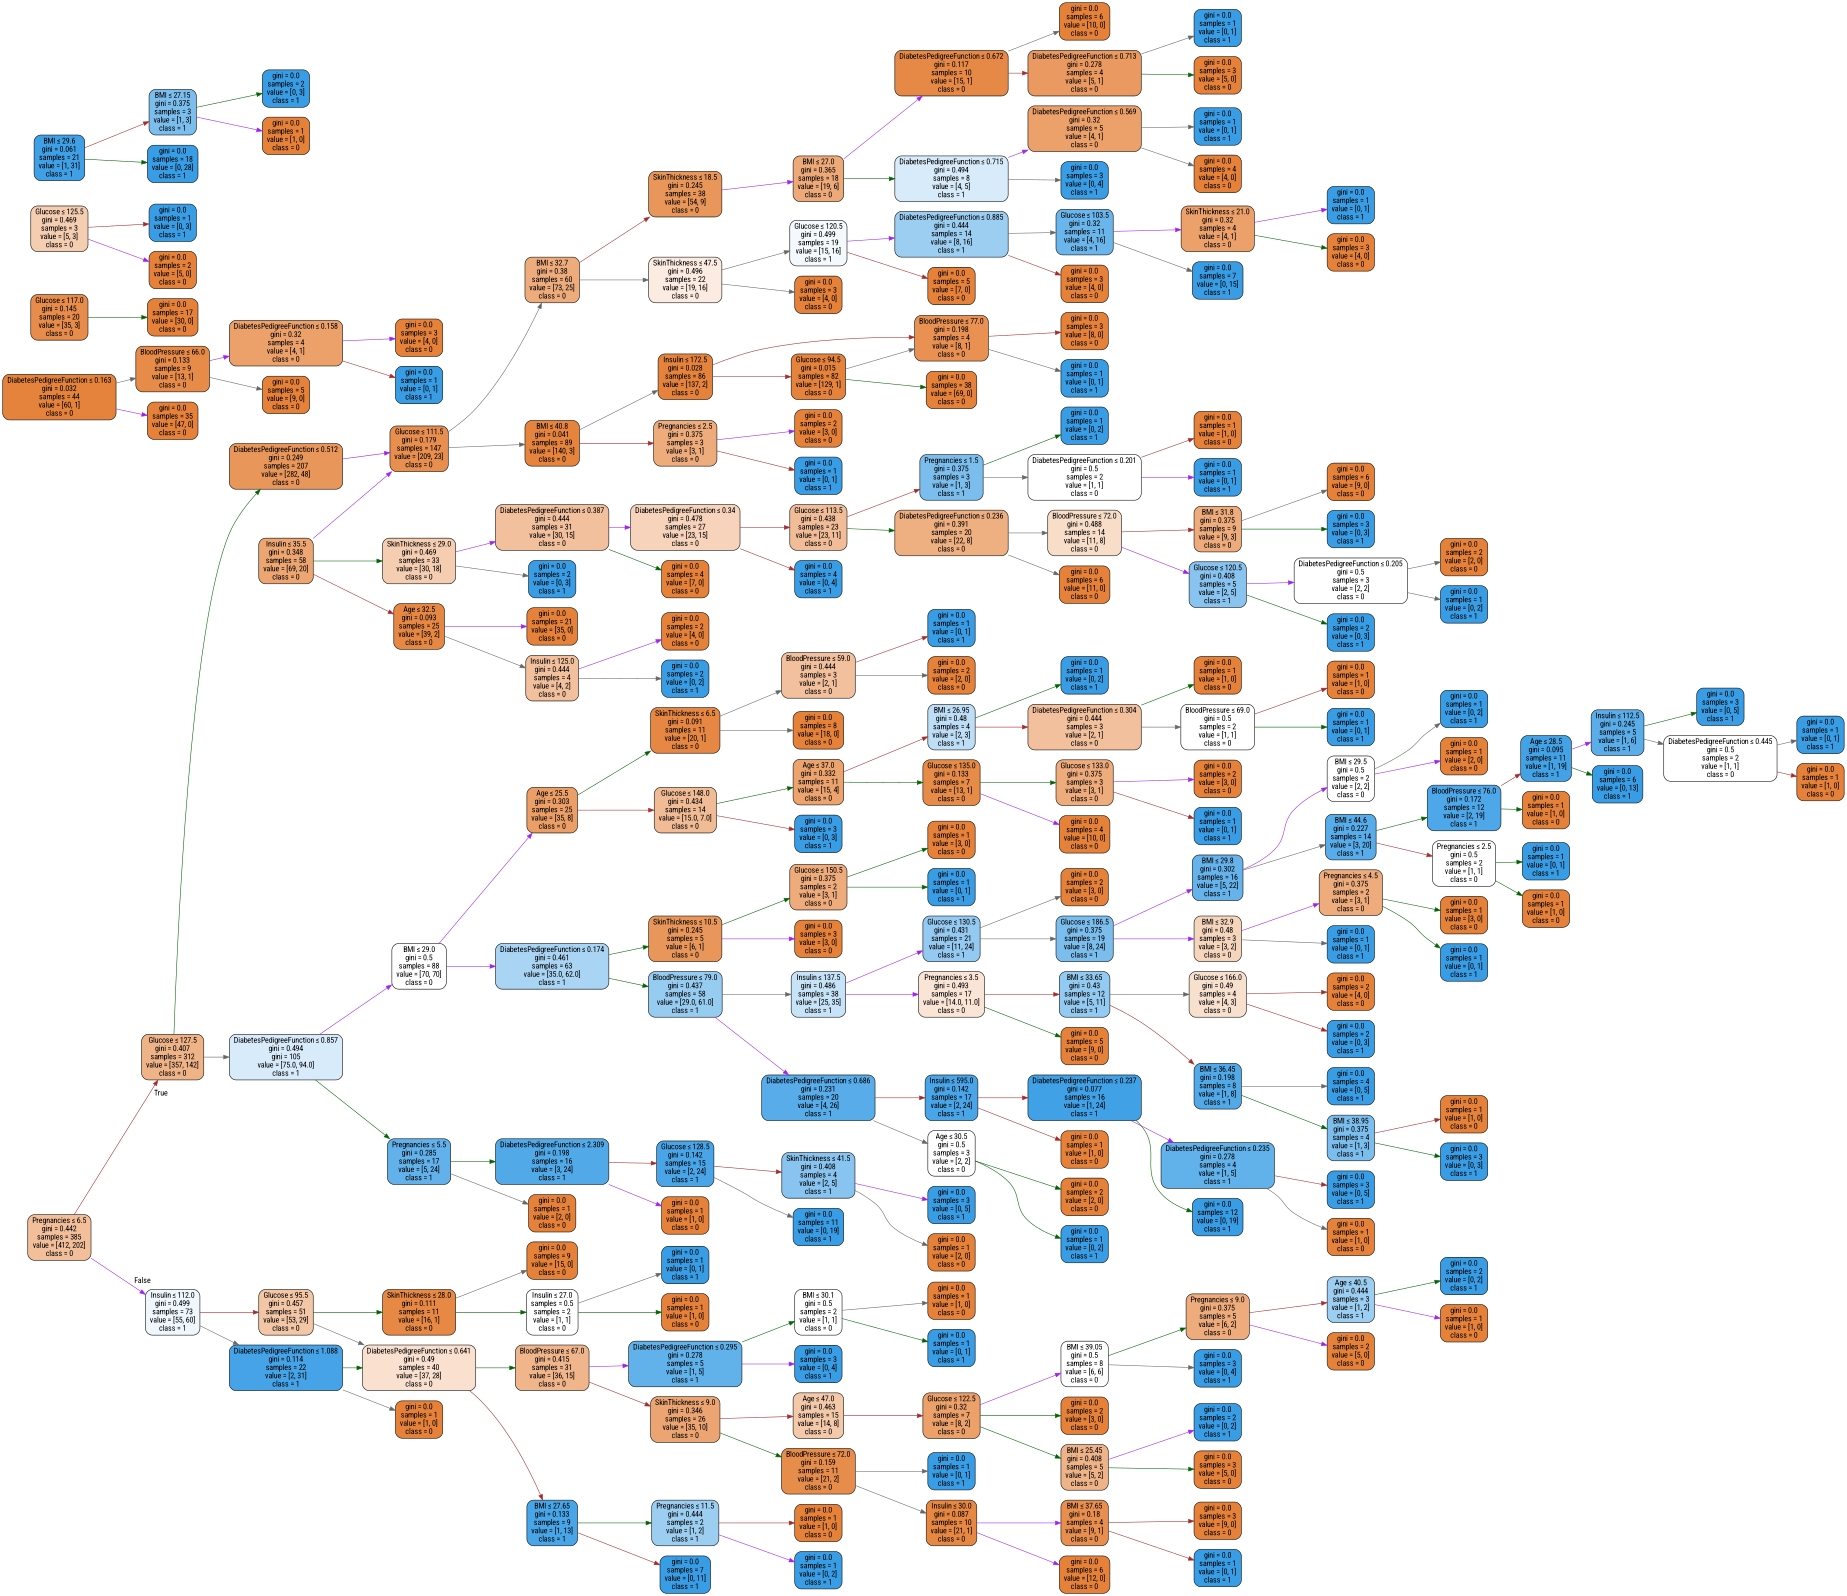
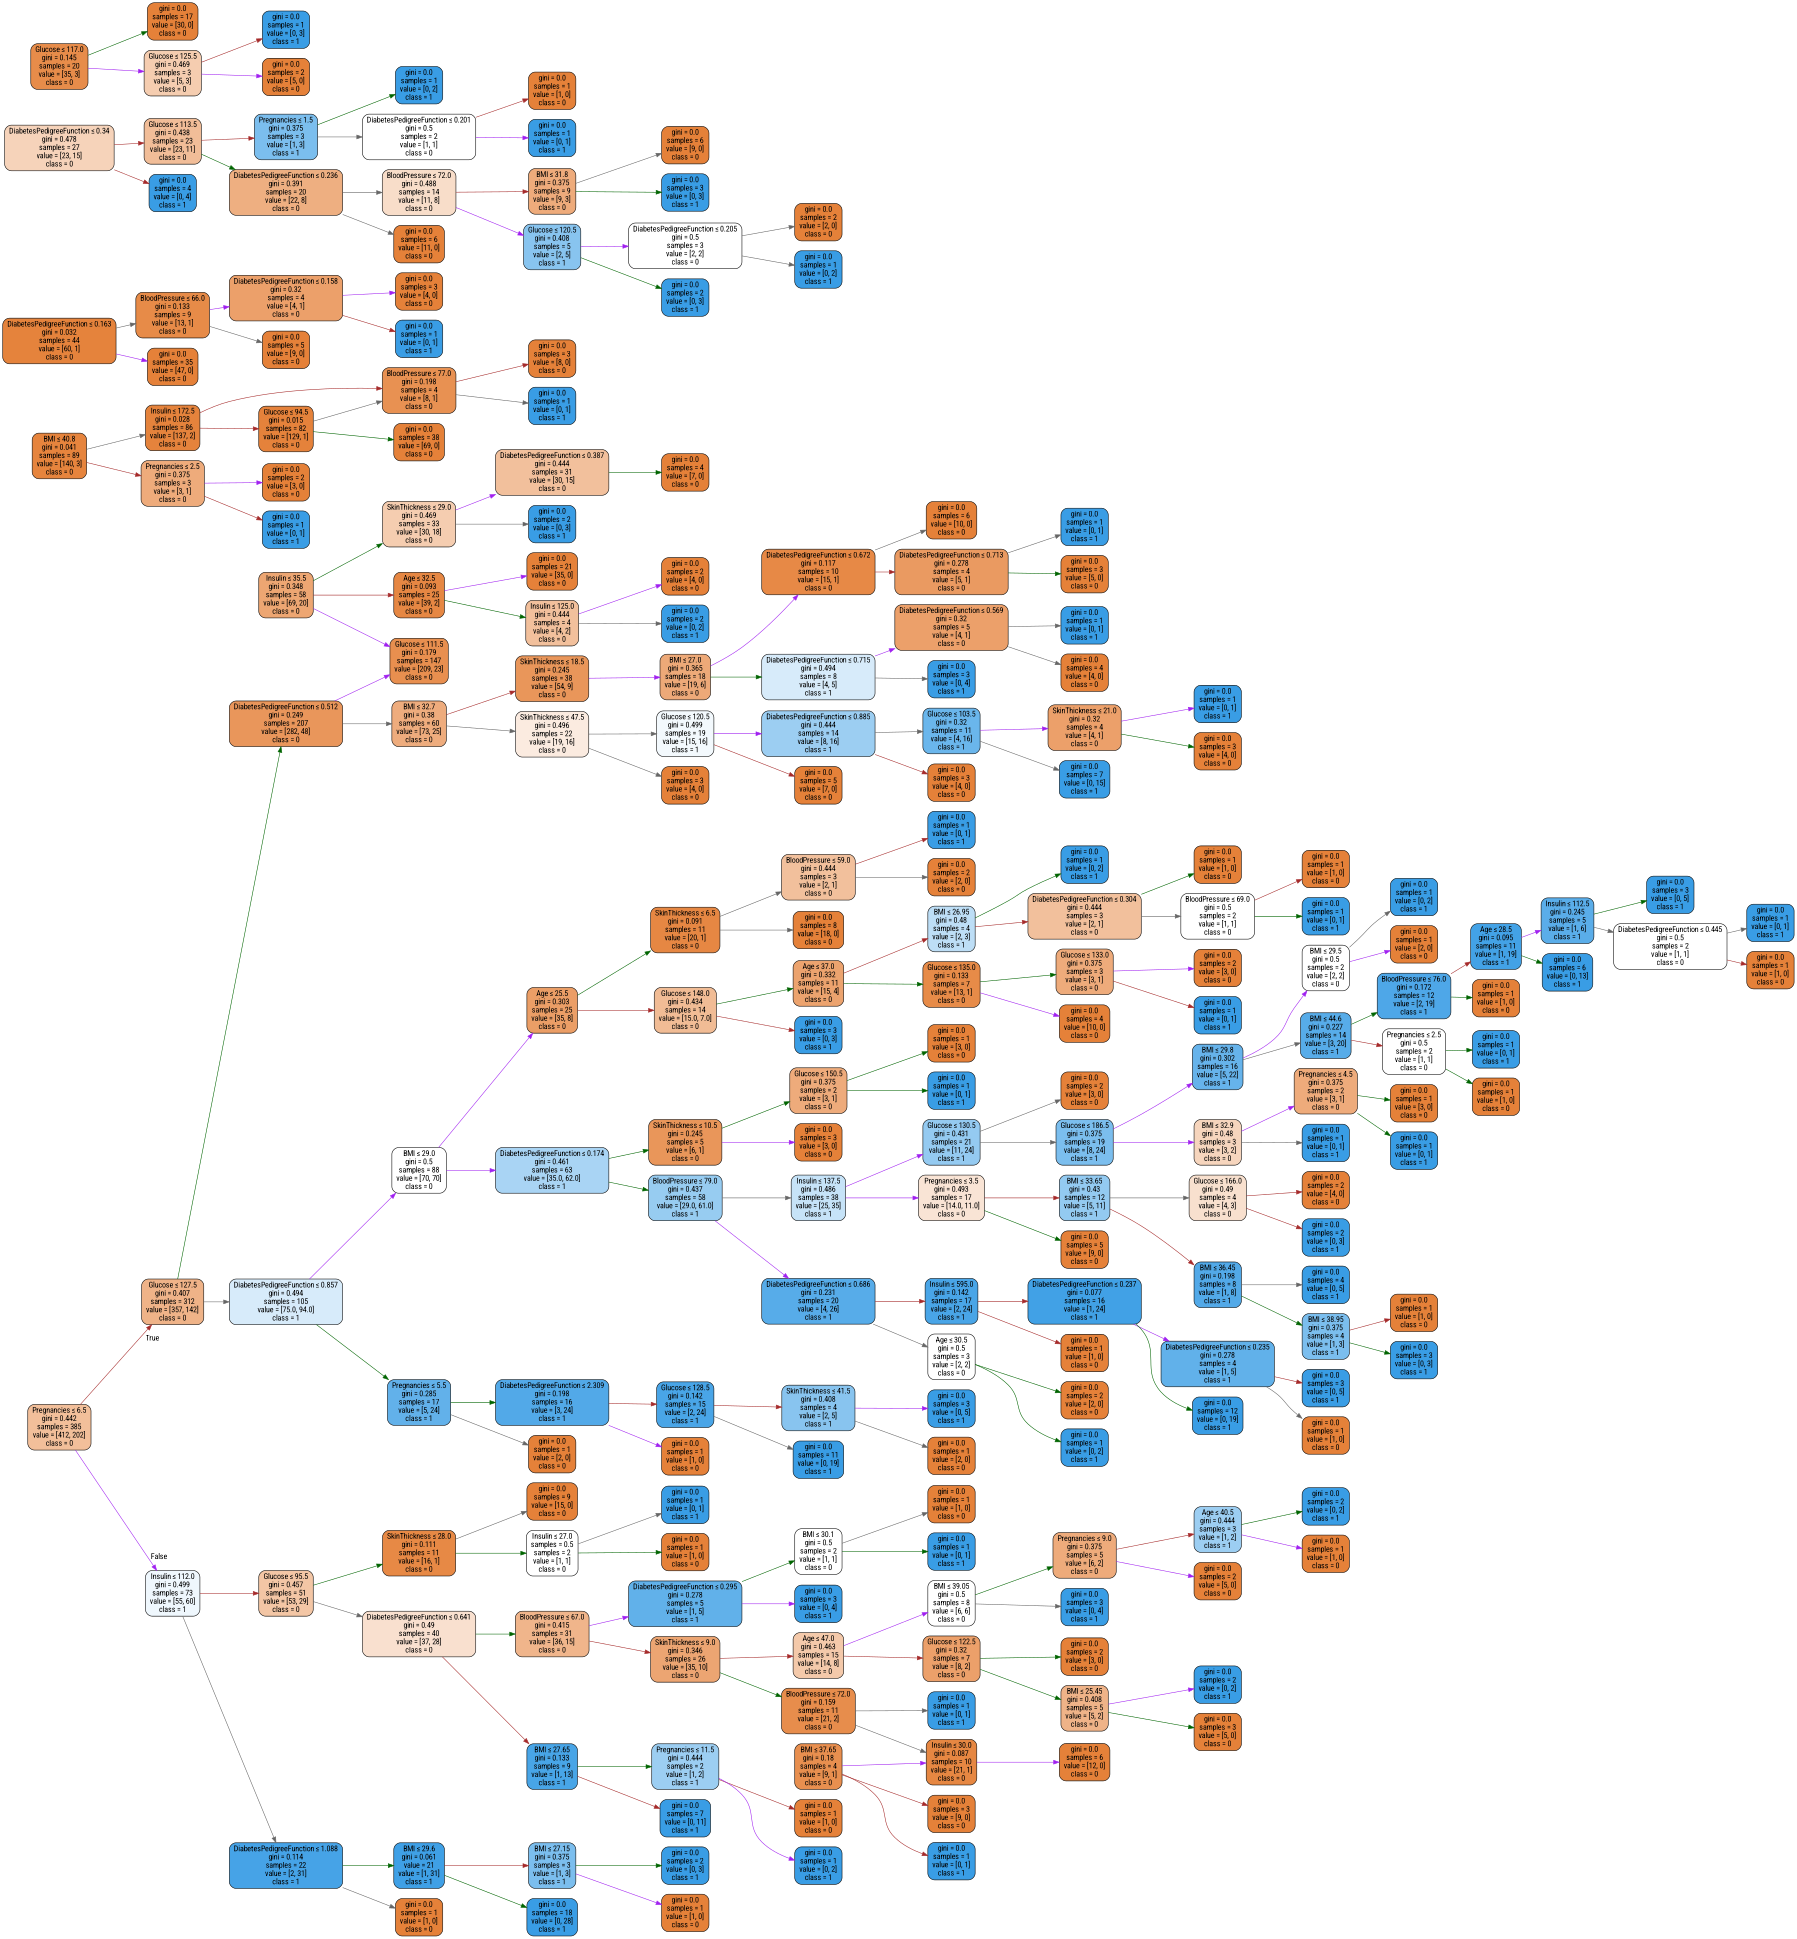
edge "Glucose ≤ 117.0" -> "Glucose ≤ 125.5": added
node "BMI ≤ 29.6": text "samples = 21" -> "value = 21"
edge "Glucose ≤ 111.5" -> "BMI ≤ 32.7": now "DiabetesPedigreeFunction ≤ 0.512" -> "BMI ≤ 32.7"
edge "Glucose ≤ 111.5" -> "BMI ≤ 40.8": removed
edge "DiabetesPedigreeFunction ≤ 0.387" -> "DiabetesPedigreeFunction ≤ 0.34": removed
edge "Age ≤ 32.5" -> "Insulin ≤ 125.0": color gray40 -> darkgreen
node "DiabetesPedigreeFunction ≤ 0.857": text "gini = 105" -> "samples = 105"
edge "DiabetesPedigreeFunction ≤ 1.088" -> "DiabetesPedigreeFunction ≤ 0.641": now "DiabetesPedigreeFunction ≤ 1.088" -> "BMI ≤ 29.6"
edge "Glucose ≤ 122.5" -> "BMI ≤ 39.05": now "Age ≤ 47.0" -> "BMI ≤ 39.05"
edge "Insulin ≤ 30.0" -> "BMI ≤ 37.65": reversed
